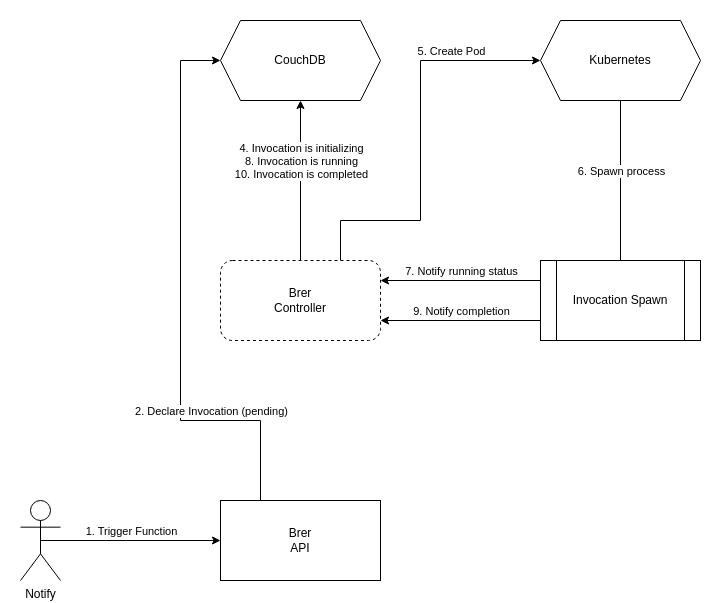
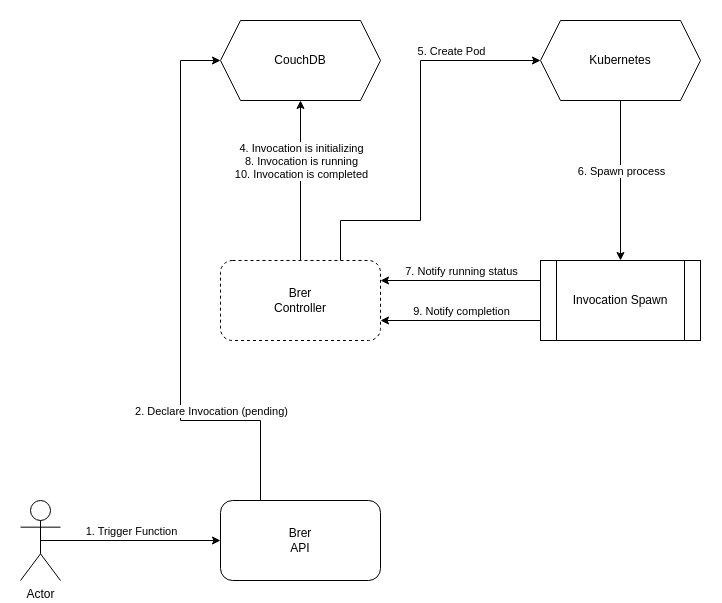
edge "Kubernetes" -- "Invocation Spawn": arrowhead none -> classic
node "Brer API": shape rectangle -> rounded rectangle
node "Notify": label "Notify" -> "Actor"
